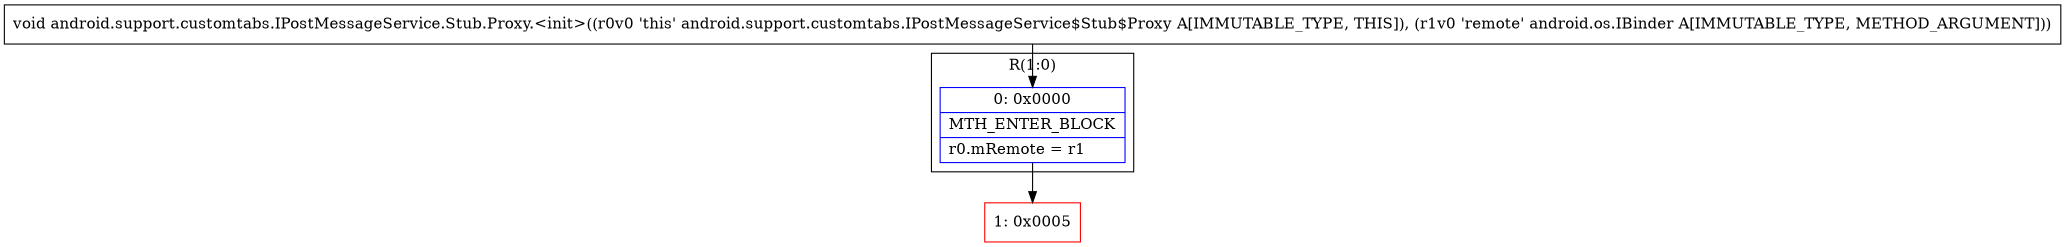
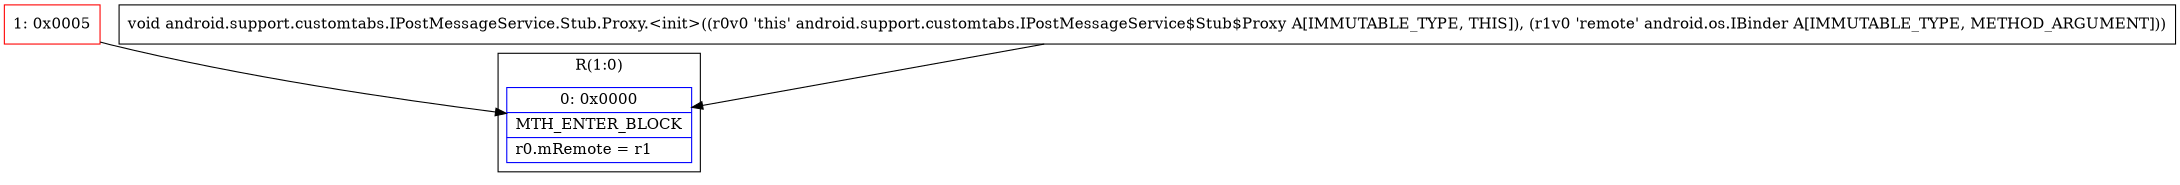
edge "0: 0x0000" -> "1: 0x0005": reversed
